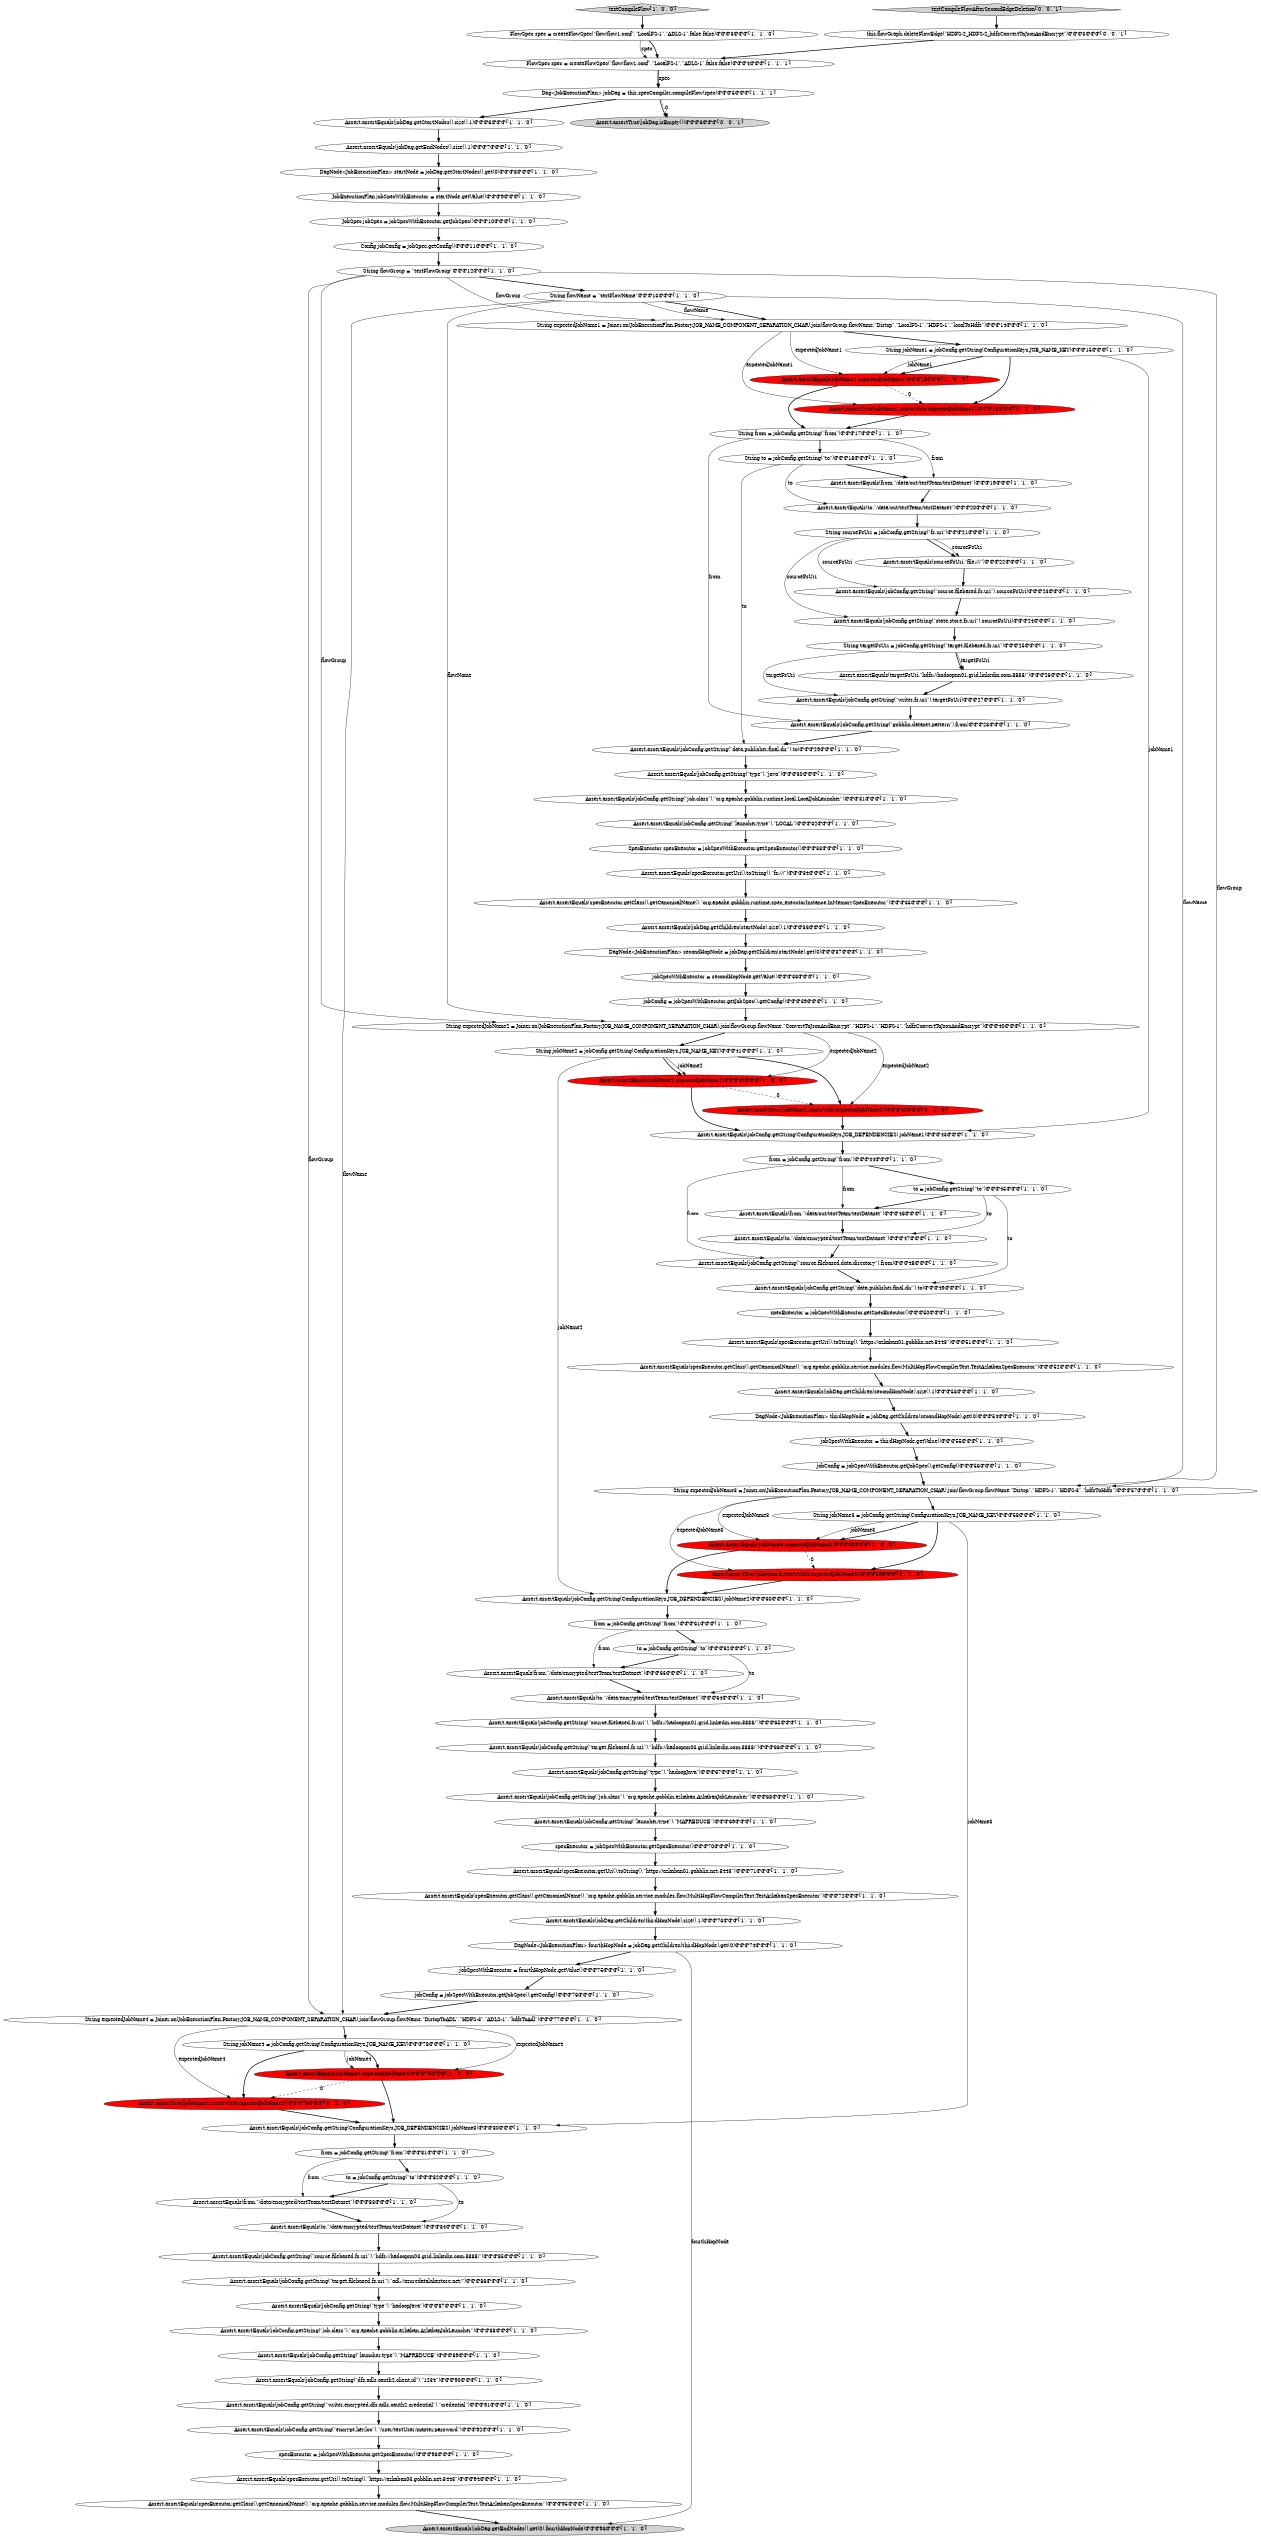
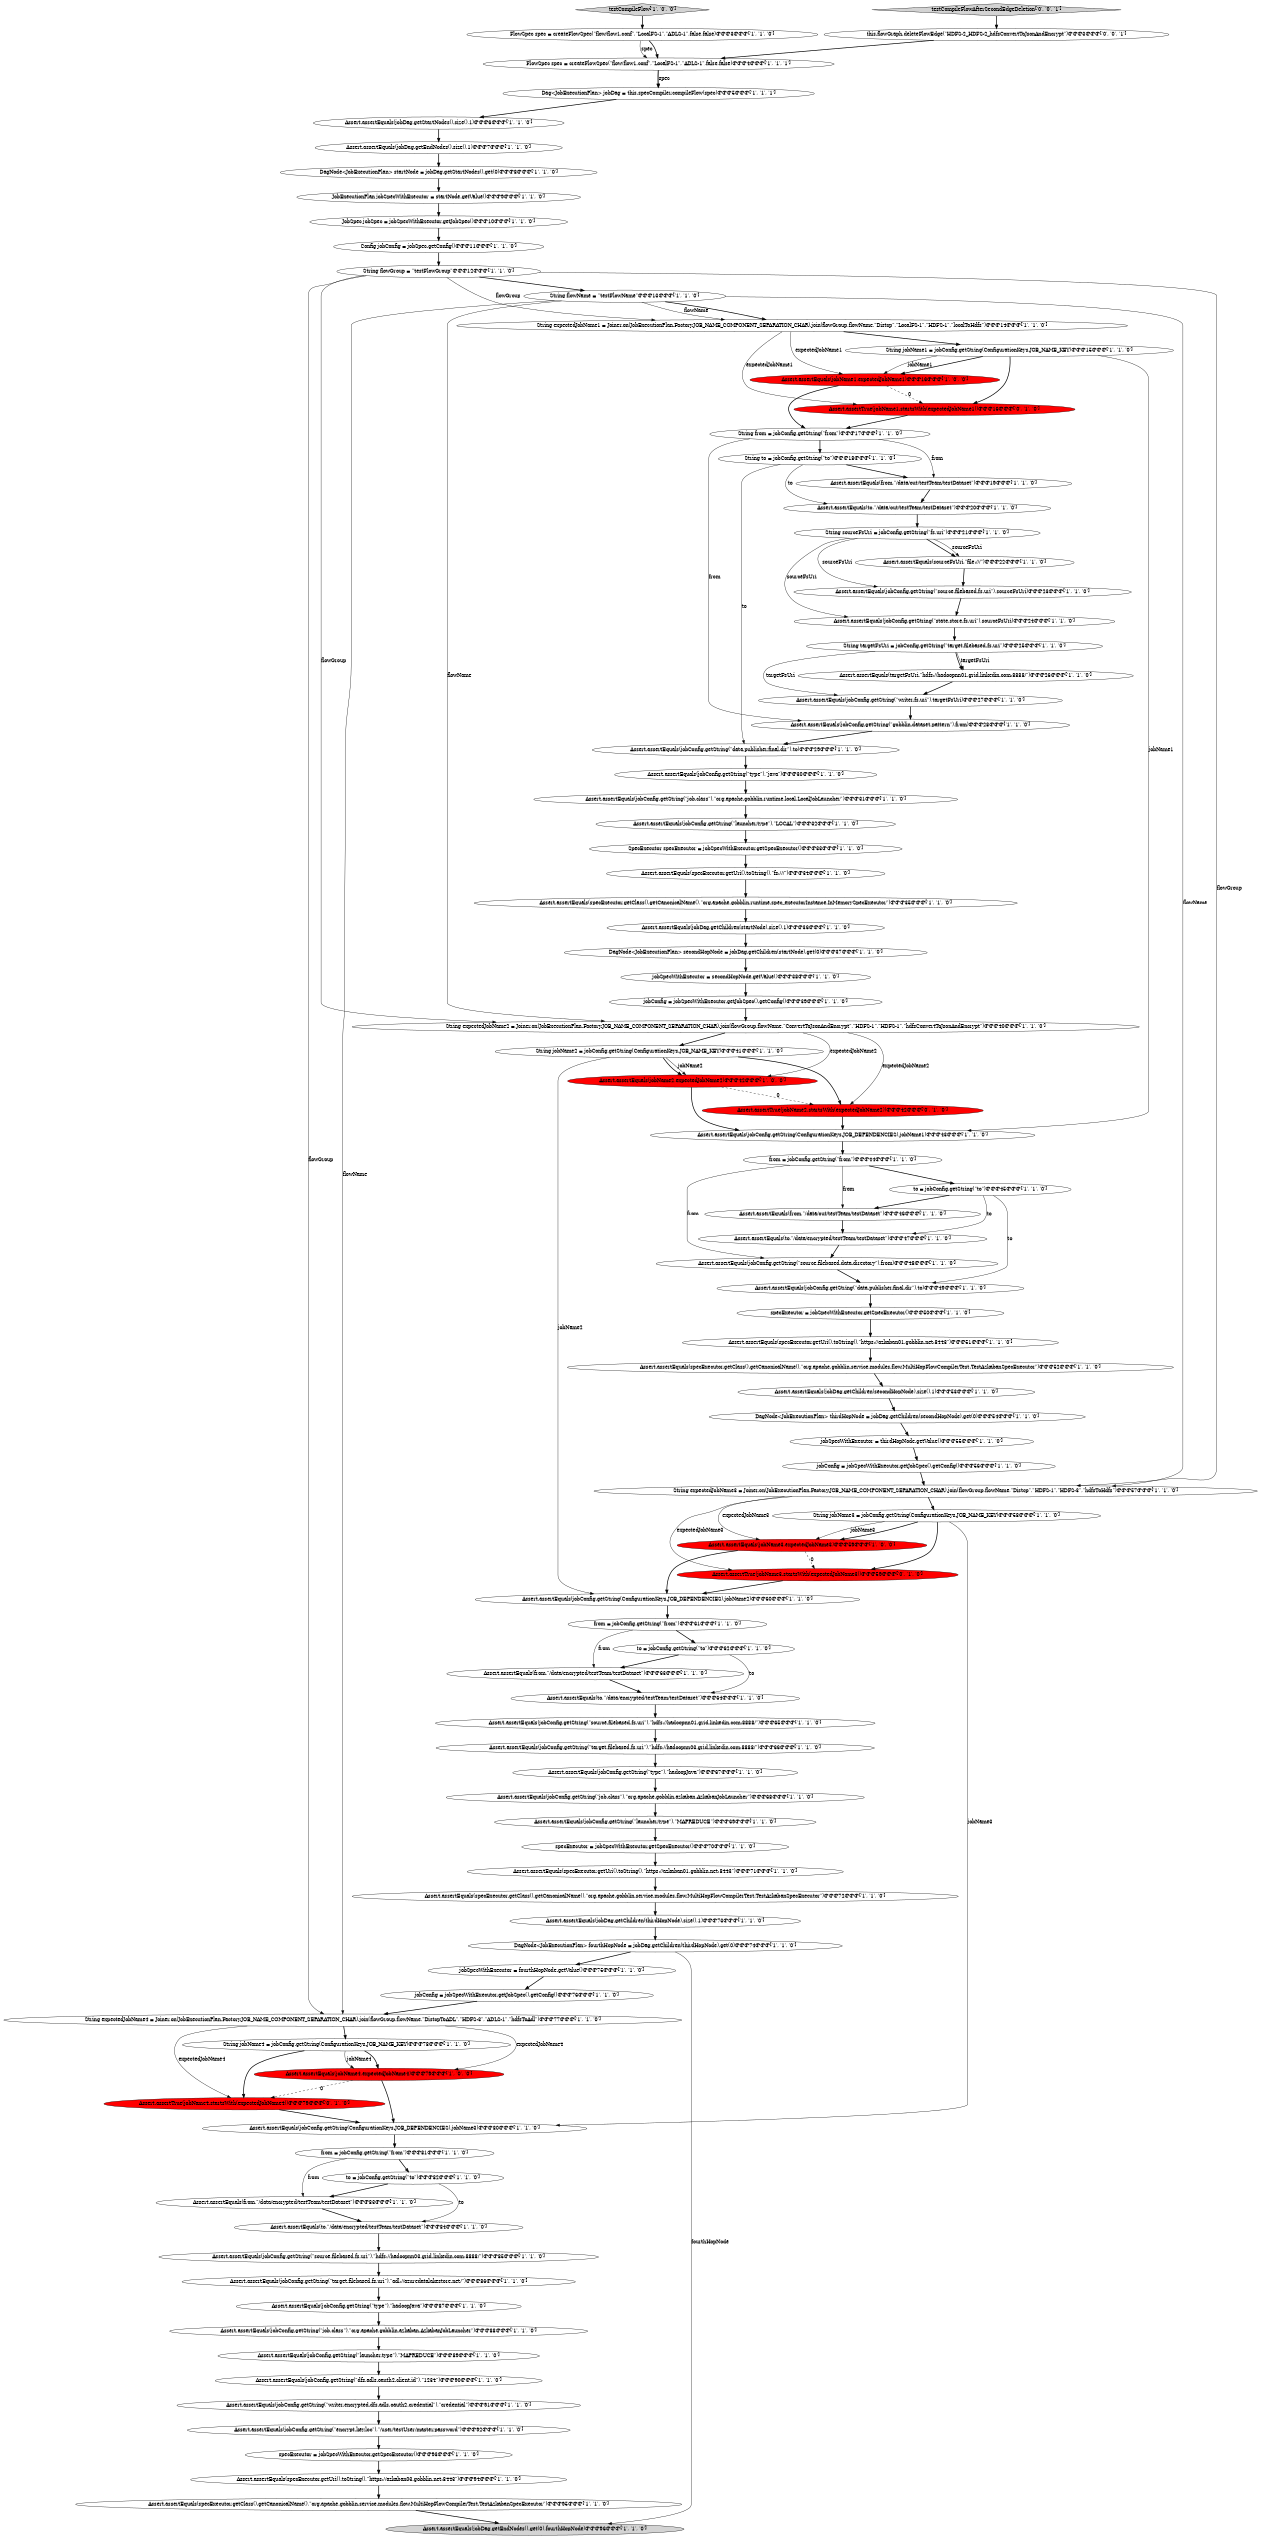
node "Assert.assertTrue(jobDag.isEmpty())@@@6@@@['0', '0', '1']": removed
